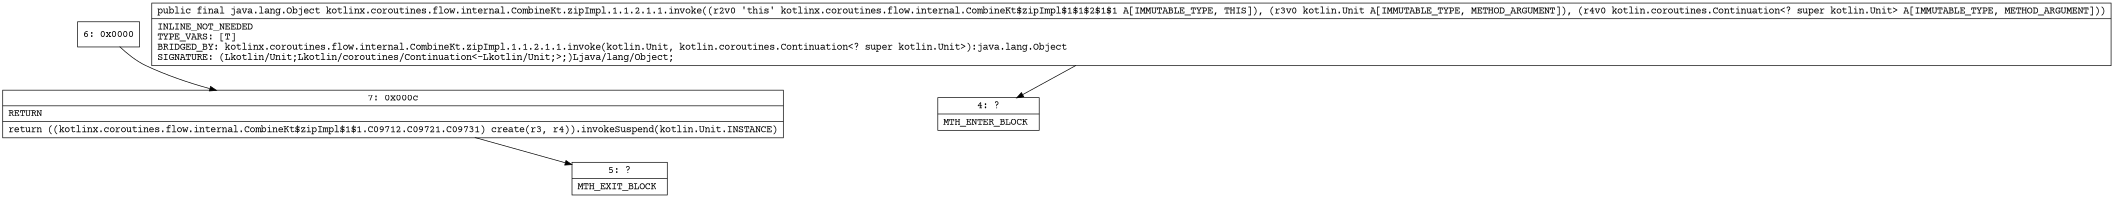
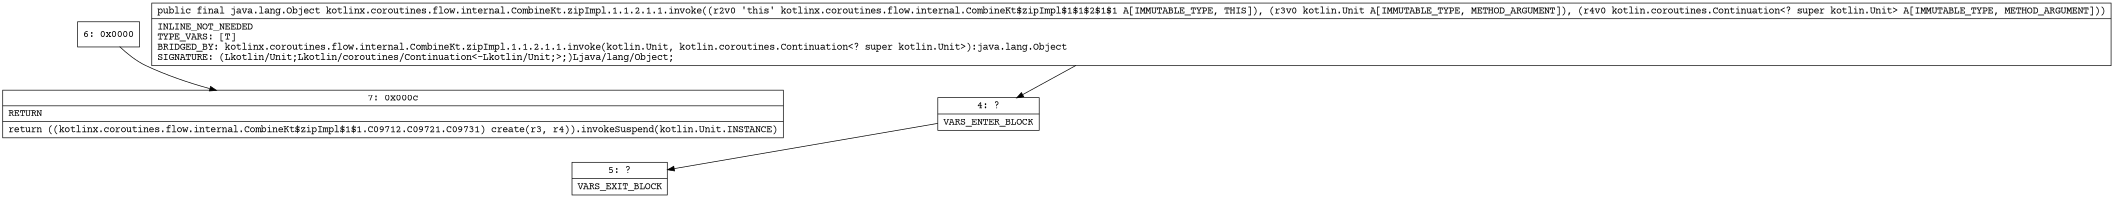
node "4: ?": text "MTH_ENTER_BLOCK" -> "VARS_ENTER_BLOCK"
edge "7: 0x000c" -> "5: ?": now "4: ?" -> "5: ?"
node "5: ?": text "MTH_EXIT_BLOCK" -> "VARS_EXIT_BLOCK"
